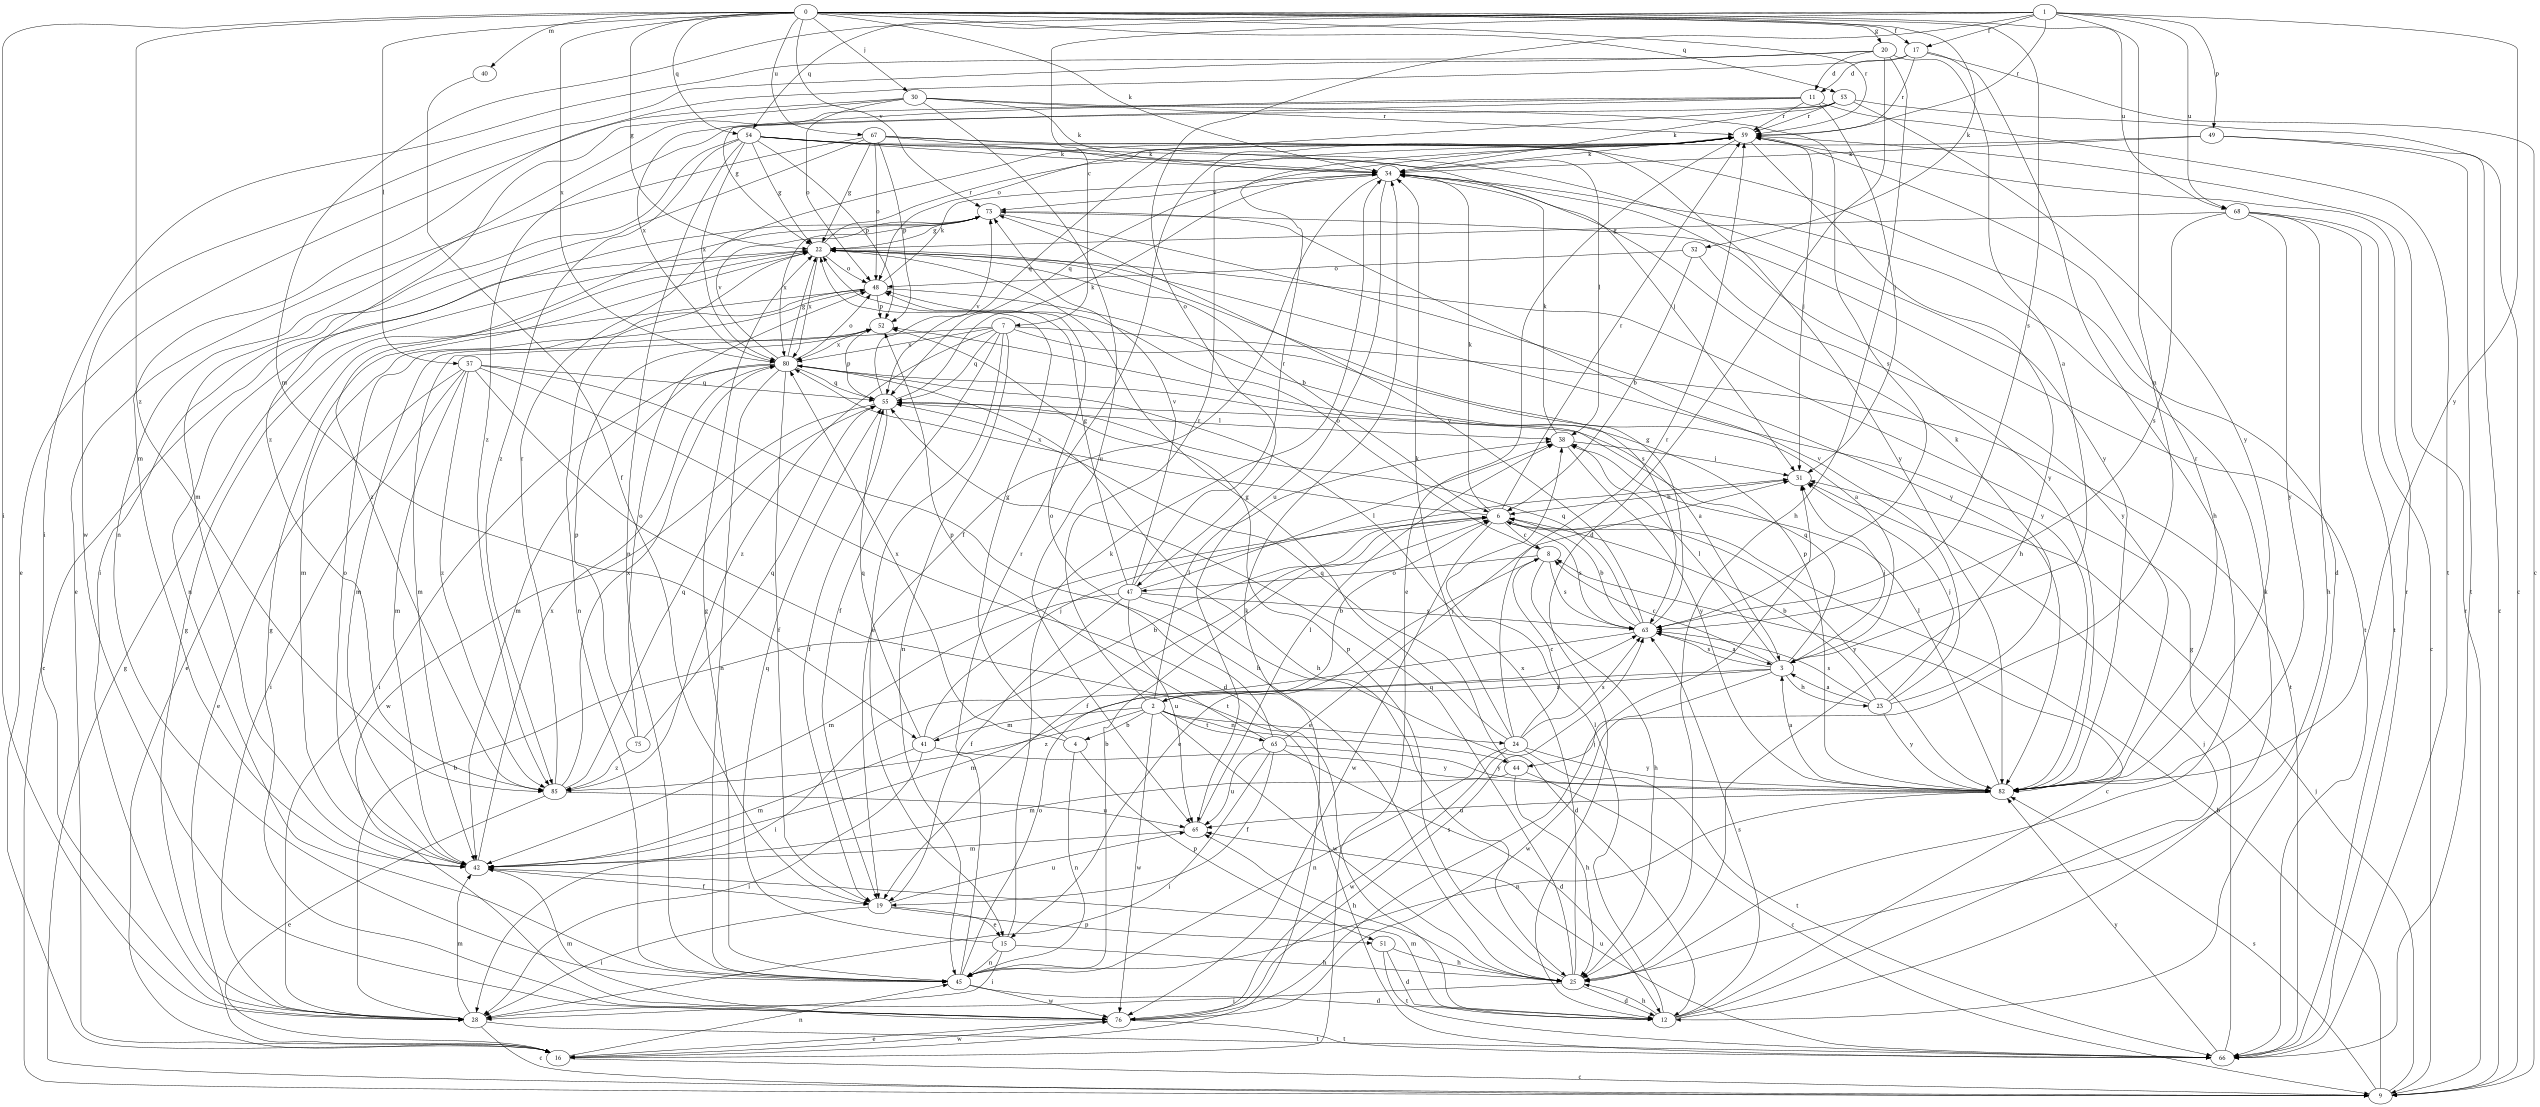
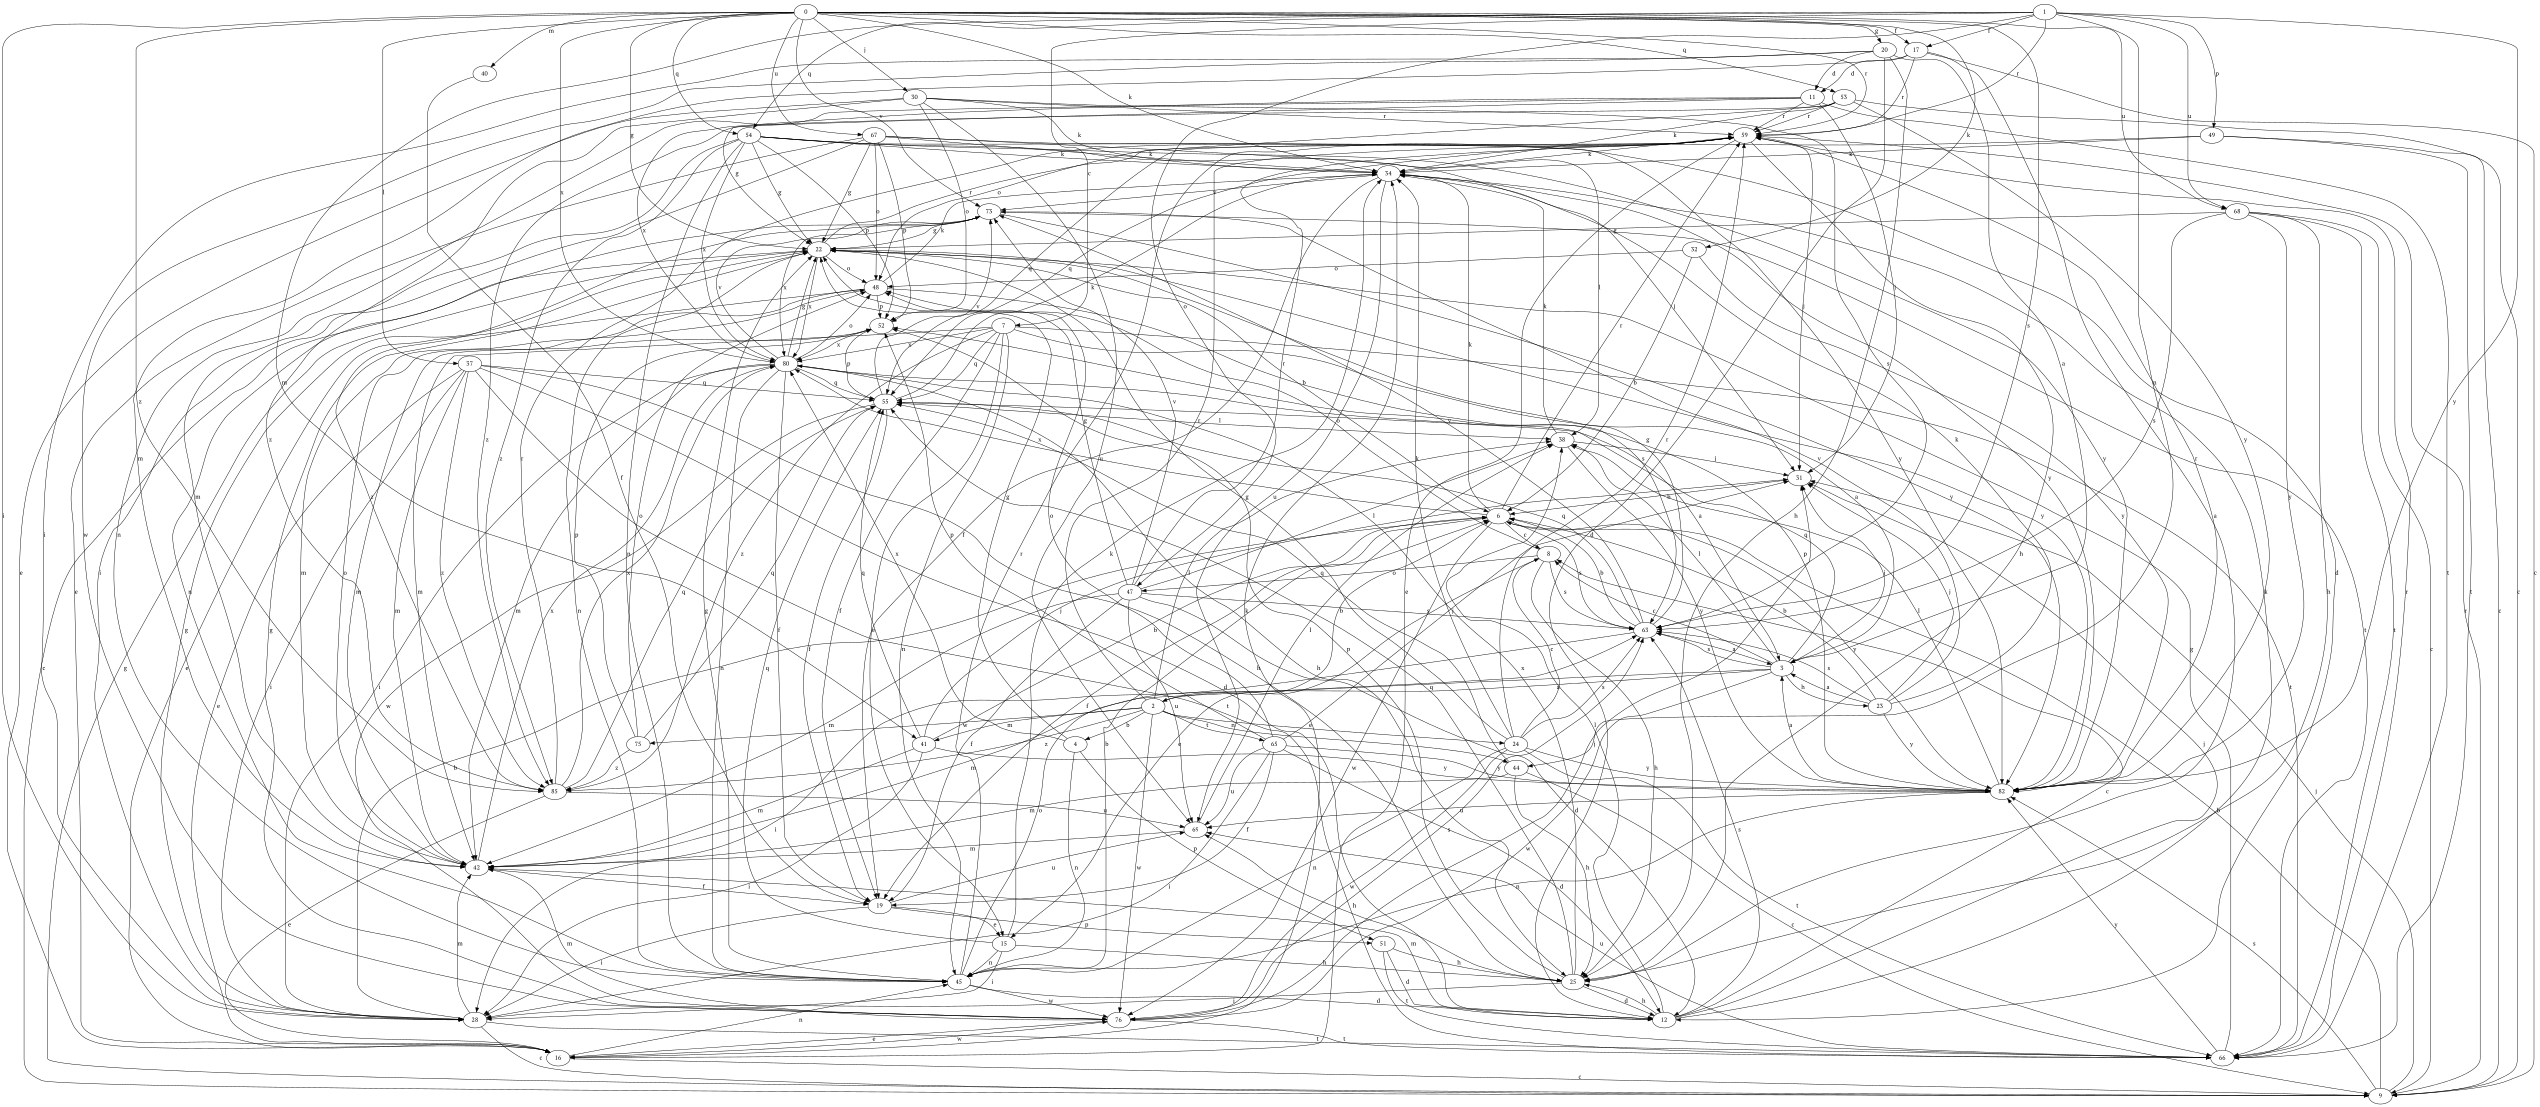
edge "30" -> "48": now "30" -> "52"
edge "17" -> "25": label "h" -> "a"
edge "2" -> "25": now "2" -> "75"
